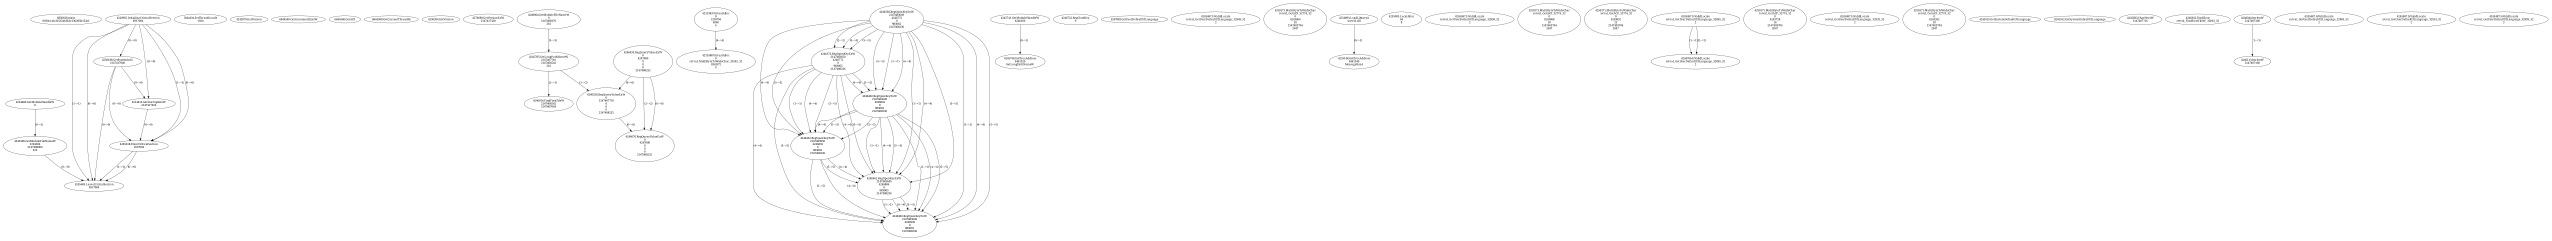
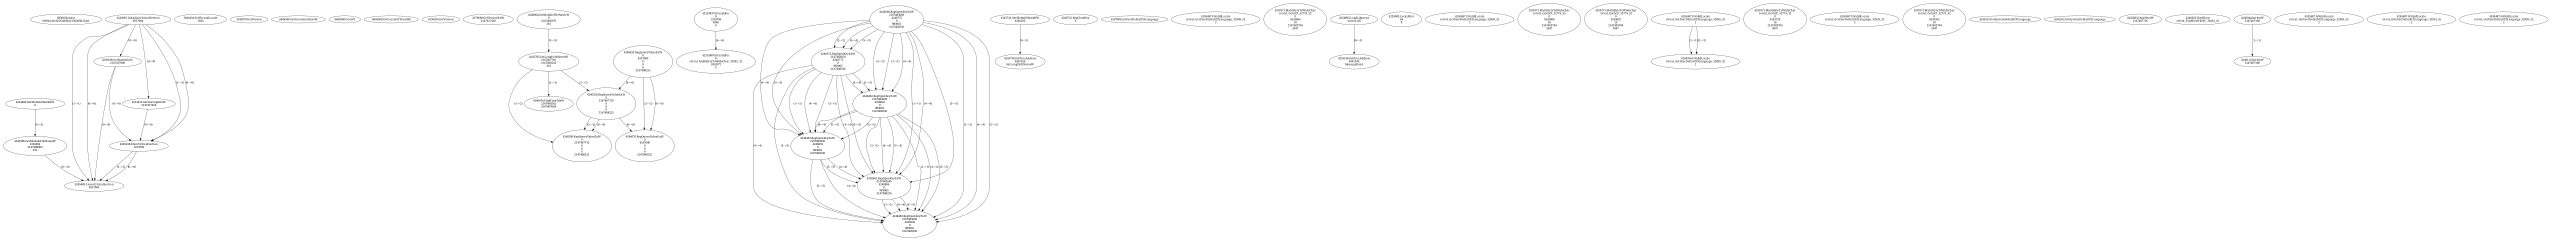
edge "4250188.GetSystemInfo 2147417660" -> "4214413.GetStartupInfoW 2147417624": removed, label "(0-->0)"
node "4246599.RegQueryValueExW 0 2147407710 0 0 0 2147408232": added
